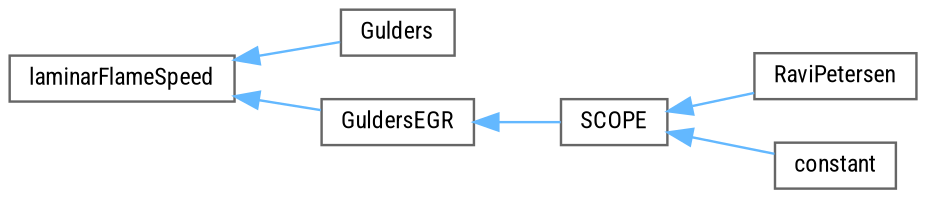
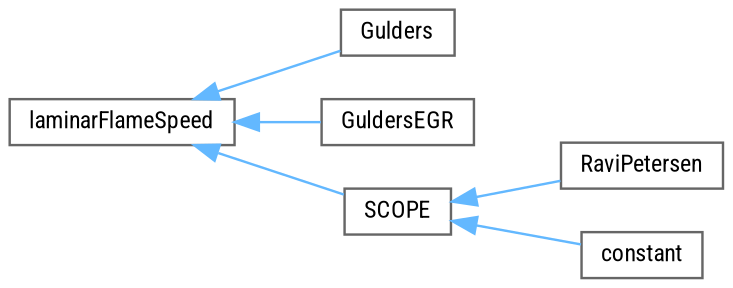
edge "SCOPE" -> "GuldersEGR": now "SCOPE" -> "laminarFlameSpeed"
